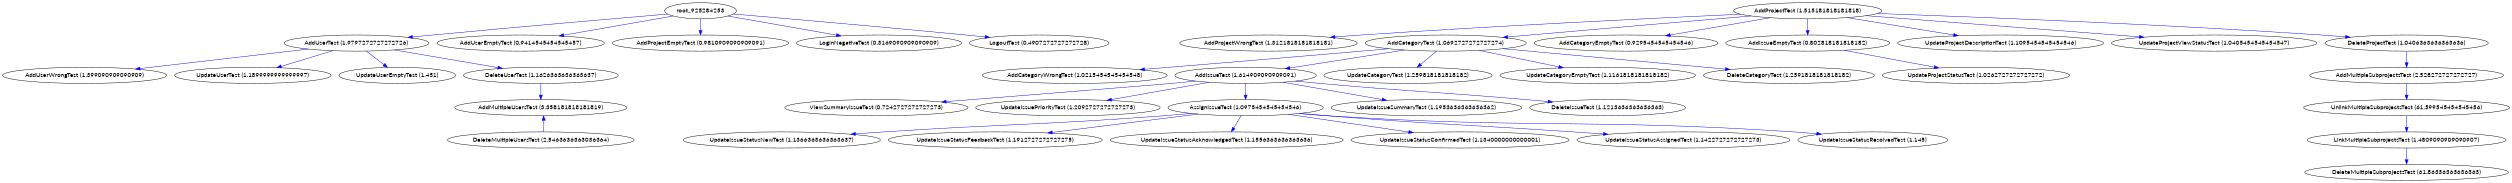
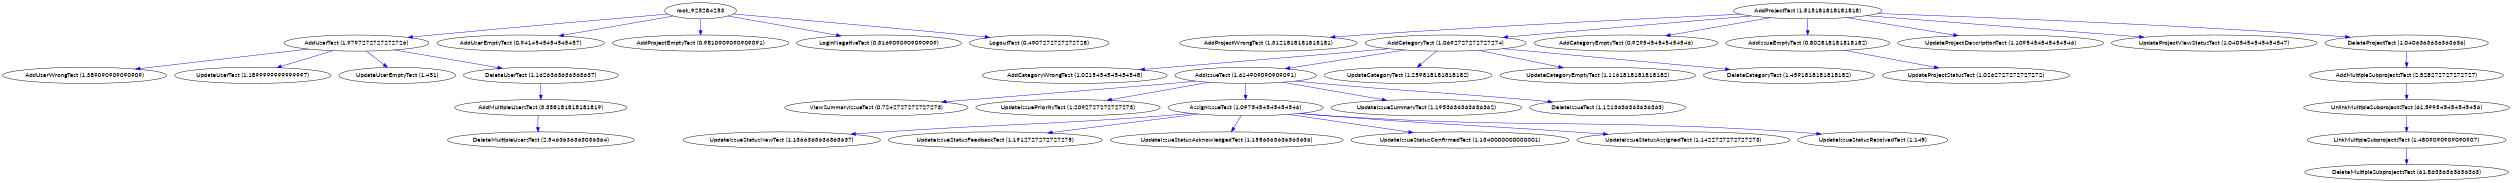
node "AddUserWrongTest (1.399090909090909)": label "AddUserWrongTest (1.399090909090909)" -> "AddUserWrongTest (1.389090909090909)"
node "DeleteCategoryTest (1.2591818181818182)": label "DeleteCategoryTest (1.2591818181818182)" -> "DeleteCategoryTest (1.4591818181818182)"
edge "DeleteMultipleUsersTest (2.5463636363036364)" -> "AddMultipleUsersTest (3.358181818181819)": reversed
